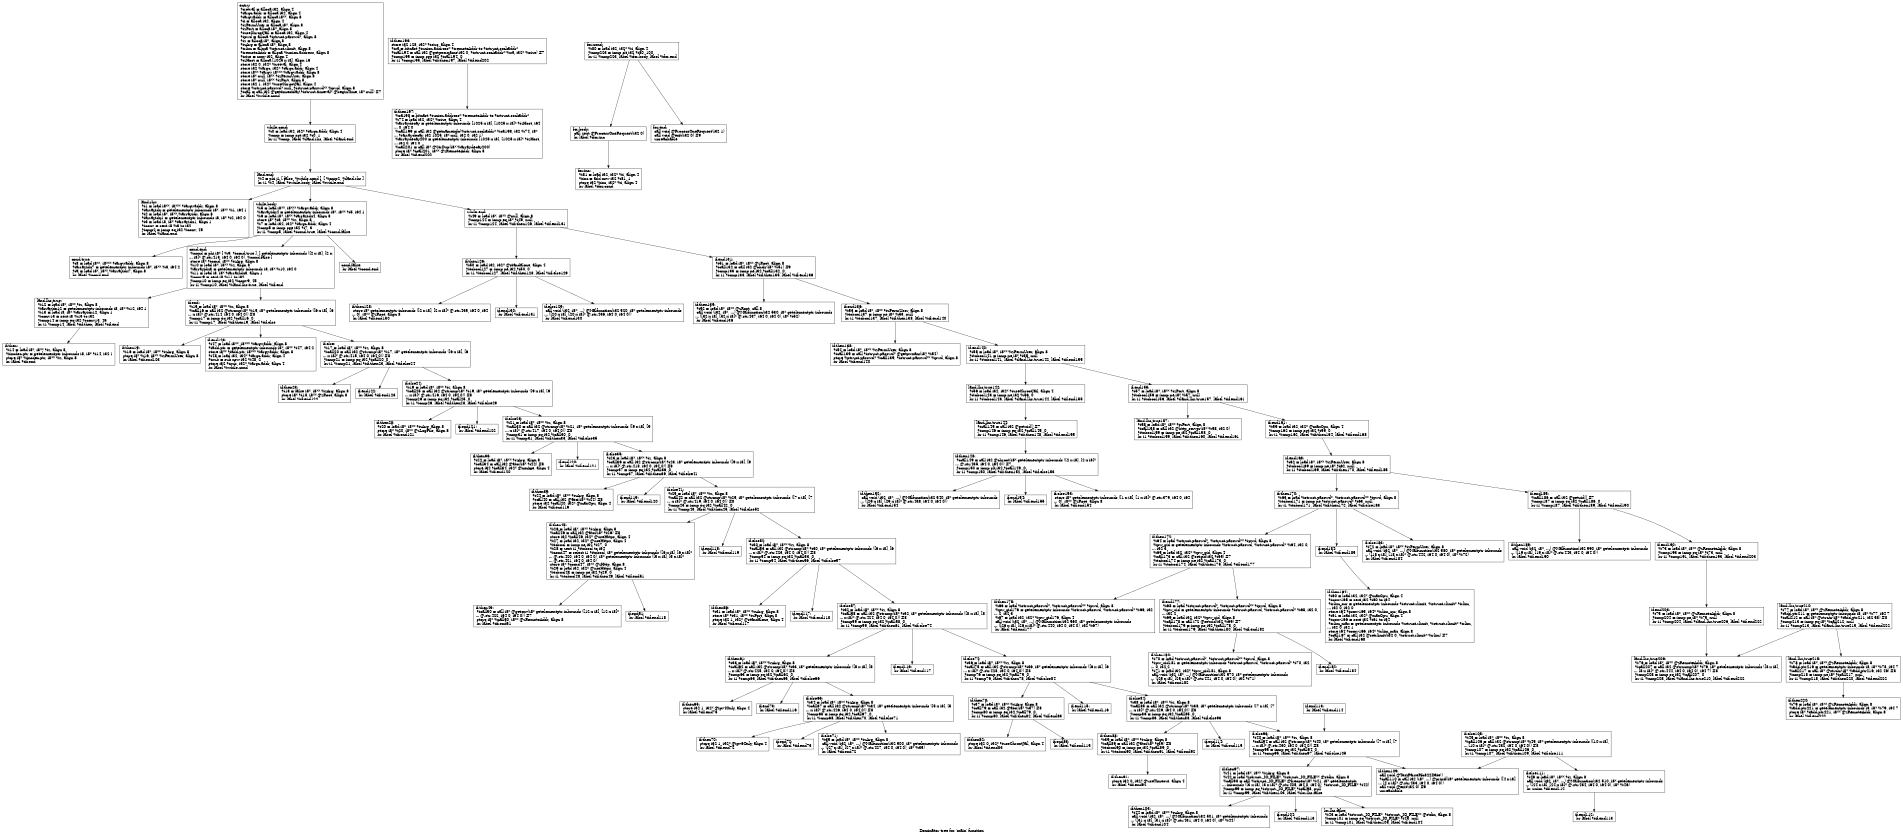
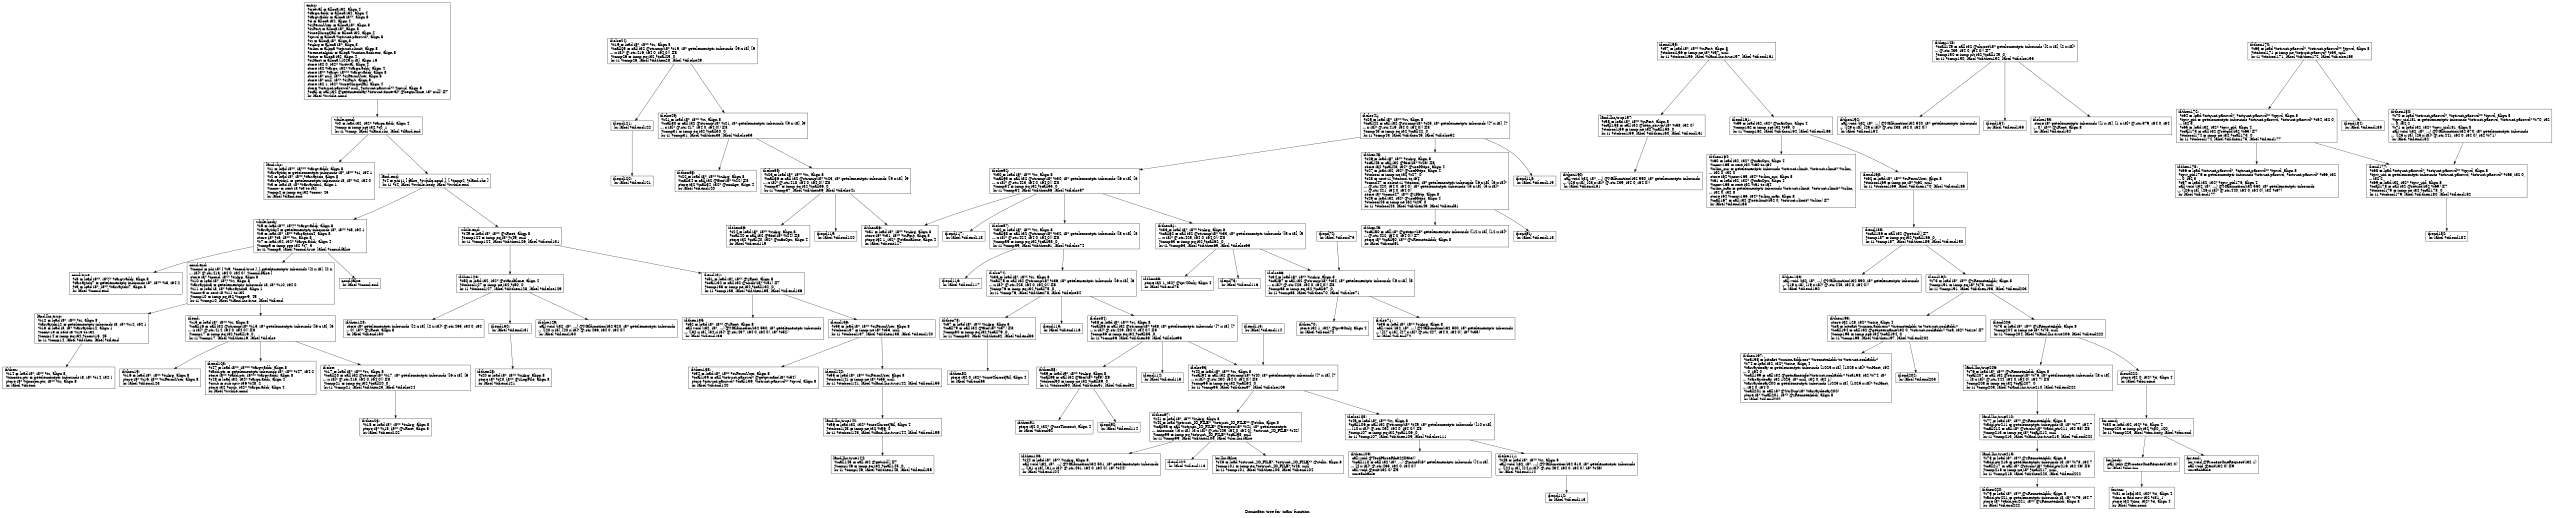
node "entry:": text "%size = conv i32, align 4" -> "%size = alloca i32, align 4"
node "for.end:": text "call void @ProcessOneRequest(i32 1)" -> "lor void @ProcessOneRequest(i32 1)"
node "if.then160:": added
edge "land.end:" -> "land.rhs:": now "while.cond:" -> "land.rhs:"
node "while.end:": text "%49 = load i8*, i8** @null, align 8" -> "%49 = load i8*, i8** @zRoot, align 8"
node "if.end131:": text "%call132 = call i32 @chdir(i8* %51) #9" -> "%call132 = call i32 @chdir(i8* %51) #7"
edge "if.end190:" -> "if.then193:": added
node "if.then135:": text "%52 = load i8*, i8** @zRoot, call 8" -> "%52 = load i8*, i8** @zRoot, align 8"
node "if.end123:": text "%sub = sub nsw i32 %48, 2" -> "%sub = sub nsw i36 %48, 2"
edge "if.else:" -> "if.else24:": removed
edge "if.end140:" -> "if.end155:": removed
node "if.end202:": added
node "if.end222:": added
node "if.then23:": text "%18 = false i8*, i8** %zArg, align 8" -> "%18 = load i8*, i8** %zArg, align 8"
node "if.end122:": removed
edge "if.else24:" -> "if.then28:": now "if.end130:" -> "if.then28:"
node "if.end92:": added
edge "land.lhs.true144:" -> "if.then148:": removed
edge "if.else29:" -> "if.end120:": now "if.end121:" -> "if.end120:"
edge "if.end168:" -> "if.then170:": removed
edge "if.else35:" -> "if.else41:": now "if.else35:" -> "if.then56:"
node "if.else183:": removed
node "if.end190:": text "%cmp193 = icmp eq i8* %73, null" -> "%cmp191 = icmp eq i8* %73, null"
edge "if.end184:" -> "if.then164:": now "if.end161:" -> "if.then164:"
node "if.then175:": text "... 2, i32 3" -> "... 0, i32 3"
node "if.end177:": text "%call178 = call i72 @setuid(i32 %69) #7" -> "%call178 = call i32 @setuid(i32 %69) #7"
node "if.then164:": text "... i32 0, i32 1" -> "... i32 0, i32 8"
edge "if.end177:" -> "if.then180:": reversed
edge "if.else57:" -> "if.then61:": now "if.else52:" -> "if.then61:"
edge "land.lhs.true210:" -> "land.lhs.true206:": reversed
node "if.then78:": text "%37 = load i8*, i8** %zArg, align 8" -> "%37 = load i8*, i8** %zArg, align 6"
edge "if.else66:" -> "if.end72:": reversed
node "if.then88:": text "%39 = load i8*, i8** %zArg, align 8" -> "%39 = load i9*, i8** %zArg, align 8"
node "if.end83:": removed
edge "if.else93:" -> "if.then109:": now "if.else93:" -> "if.else105:"
node "if.else111:": text "br union %if.end112" -> "br label %if.end112"
